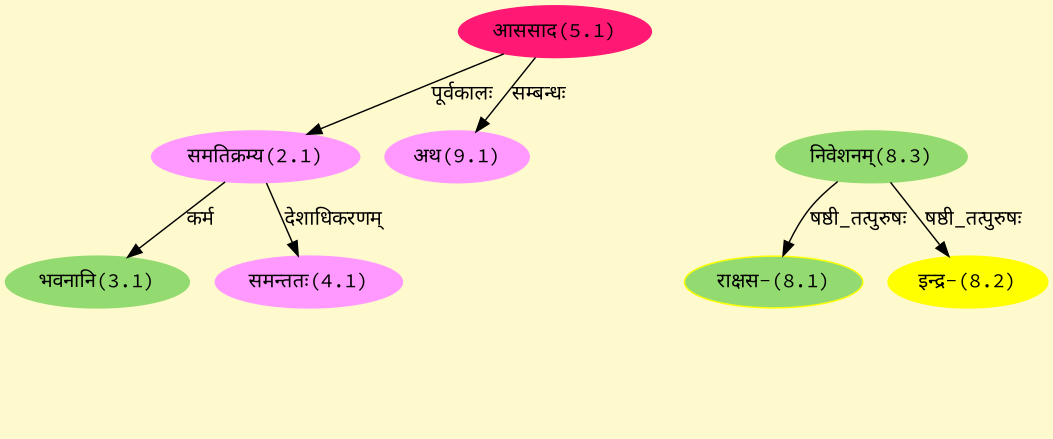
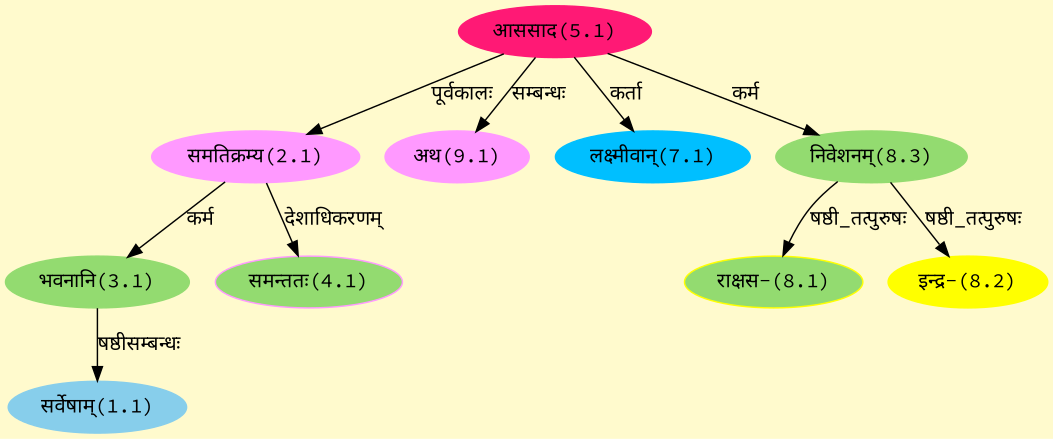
edge "आससाद(5.1)" -> "निवेशनम्(8.3)": added, label "कर्म"
node "लक्ष्मीवान्(7.1)": added
node "समन्ततः(4.1)": fillcolor #ff99ff -> #93db70
node "सर्वेषाम्(1.1)": added
